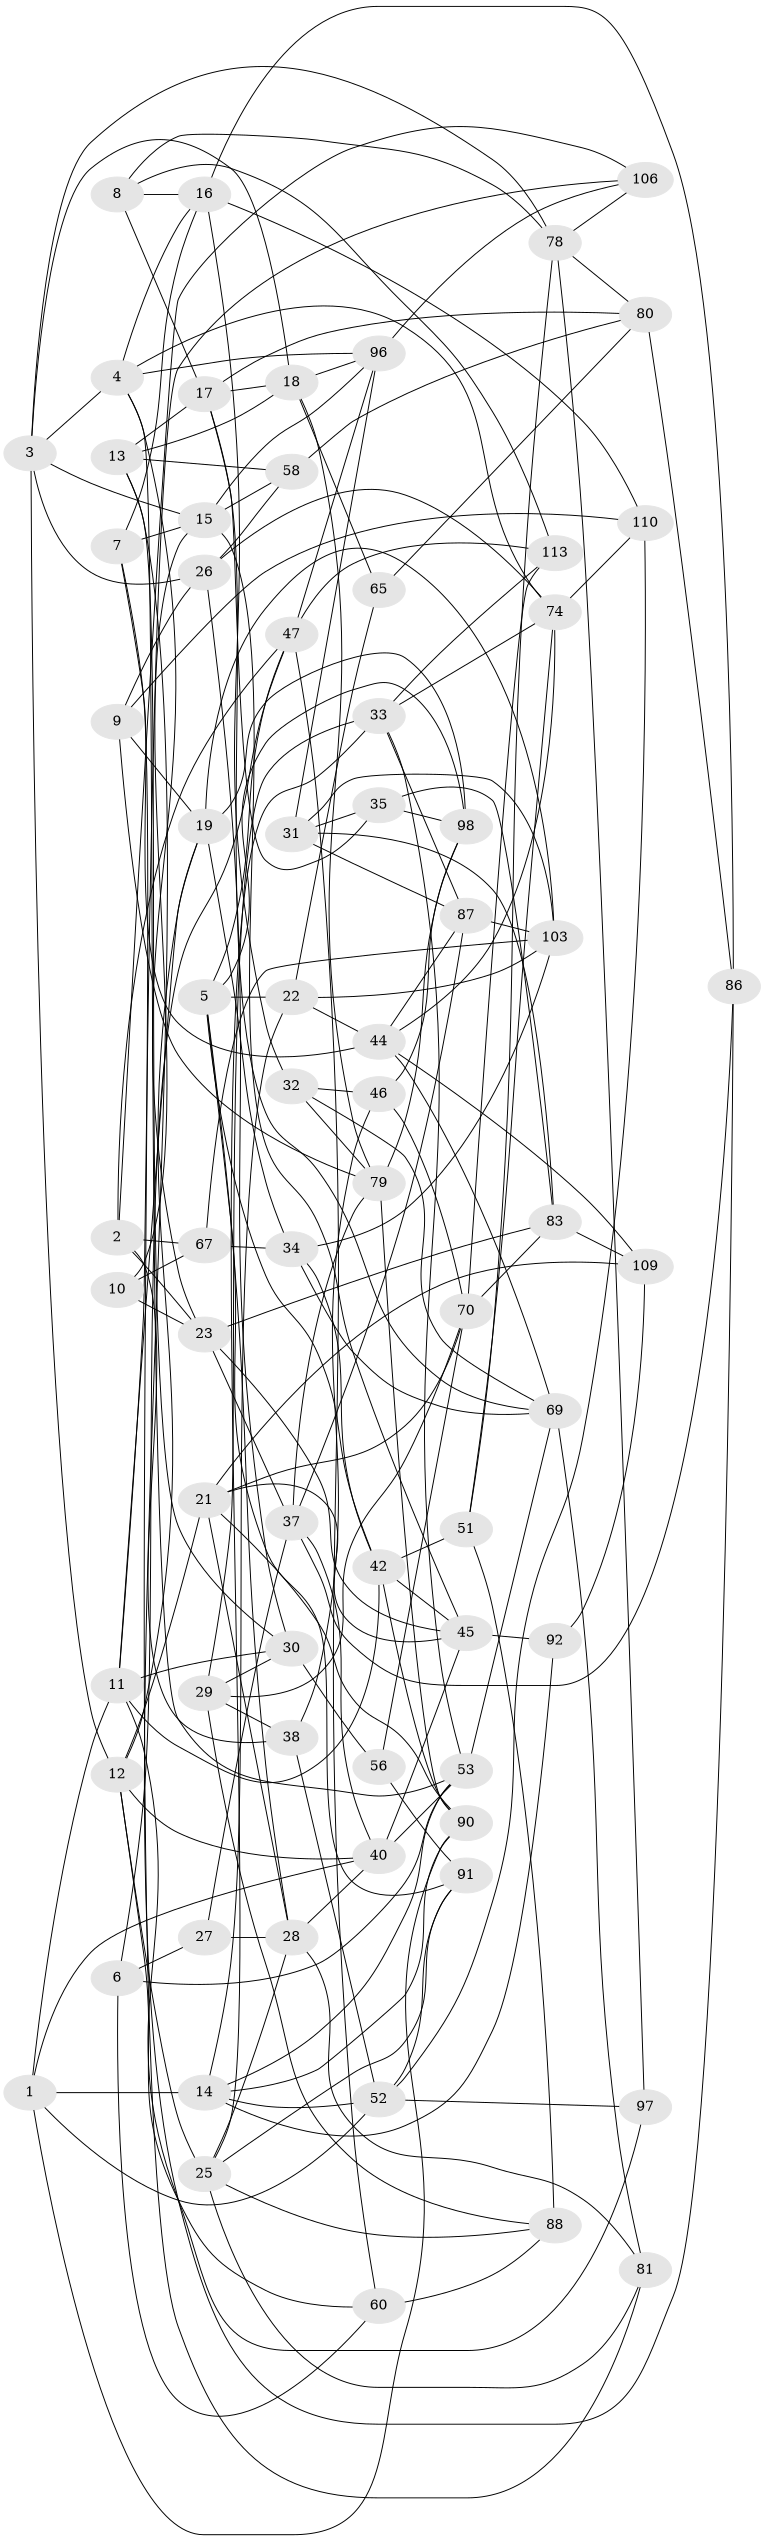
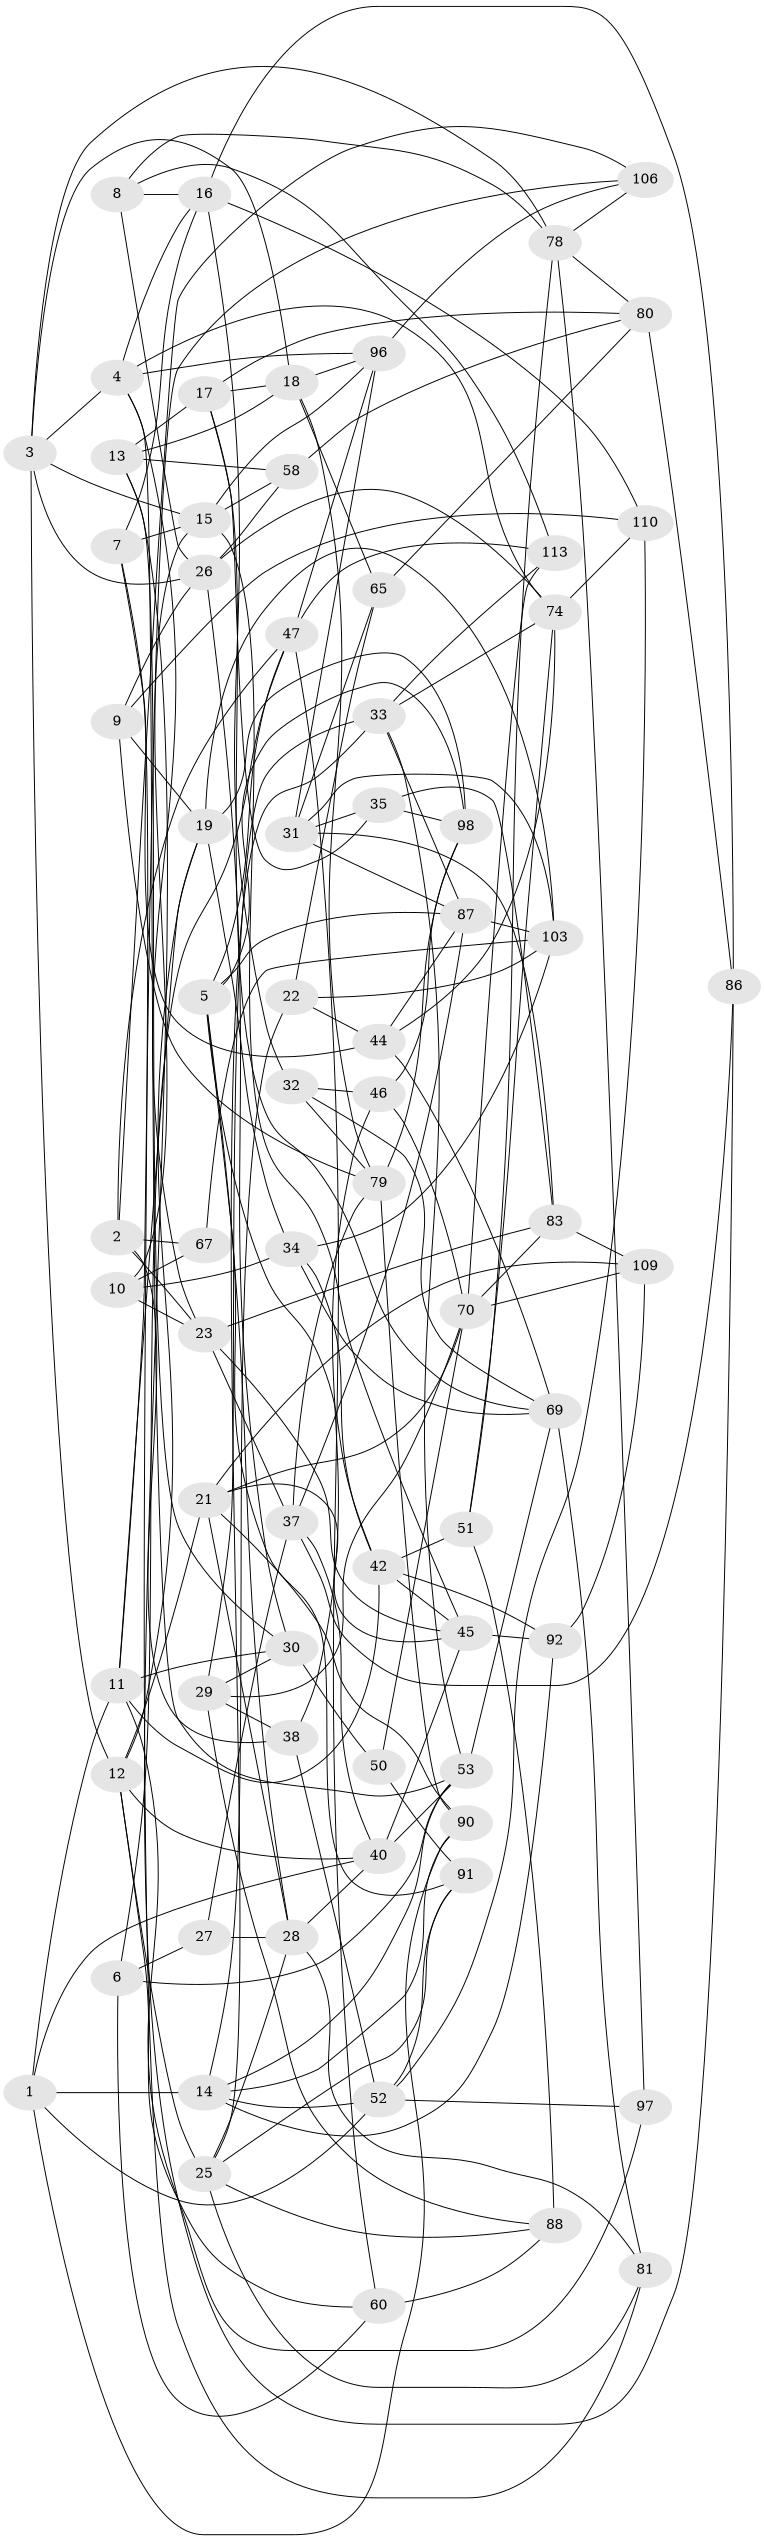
edge "8" -- "17": now "8" -- "26"
edge "65" -- "31": added
edge "5" -- "22": now "5" -- "87"
edge "44" -- "109": now "70" -- "109"
edge "67" -- "34": now "10" -- "34"
edge "42" -- "90": now "42" -- "92"
node "56": label "56" -> "50"
